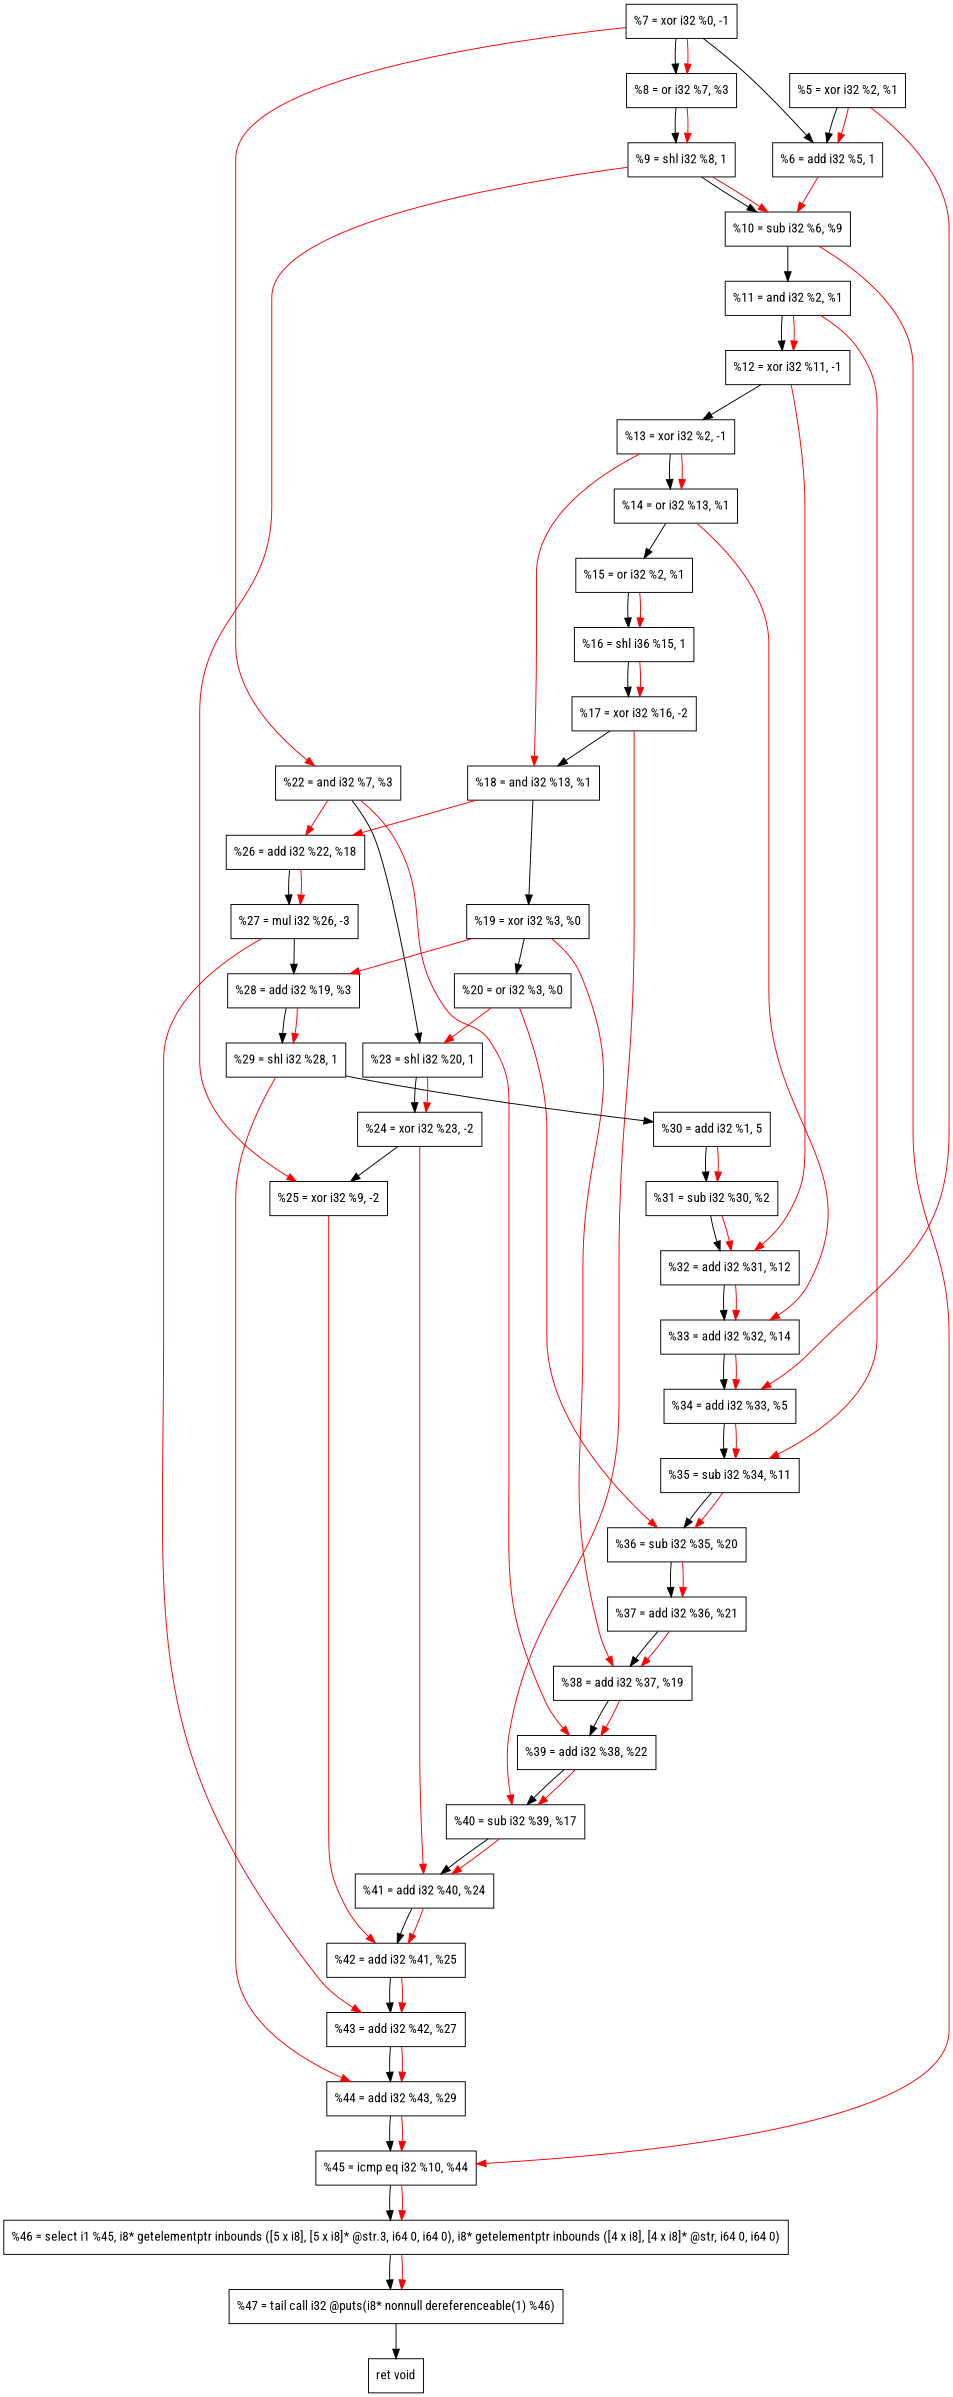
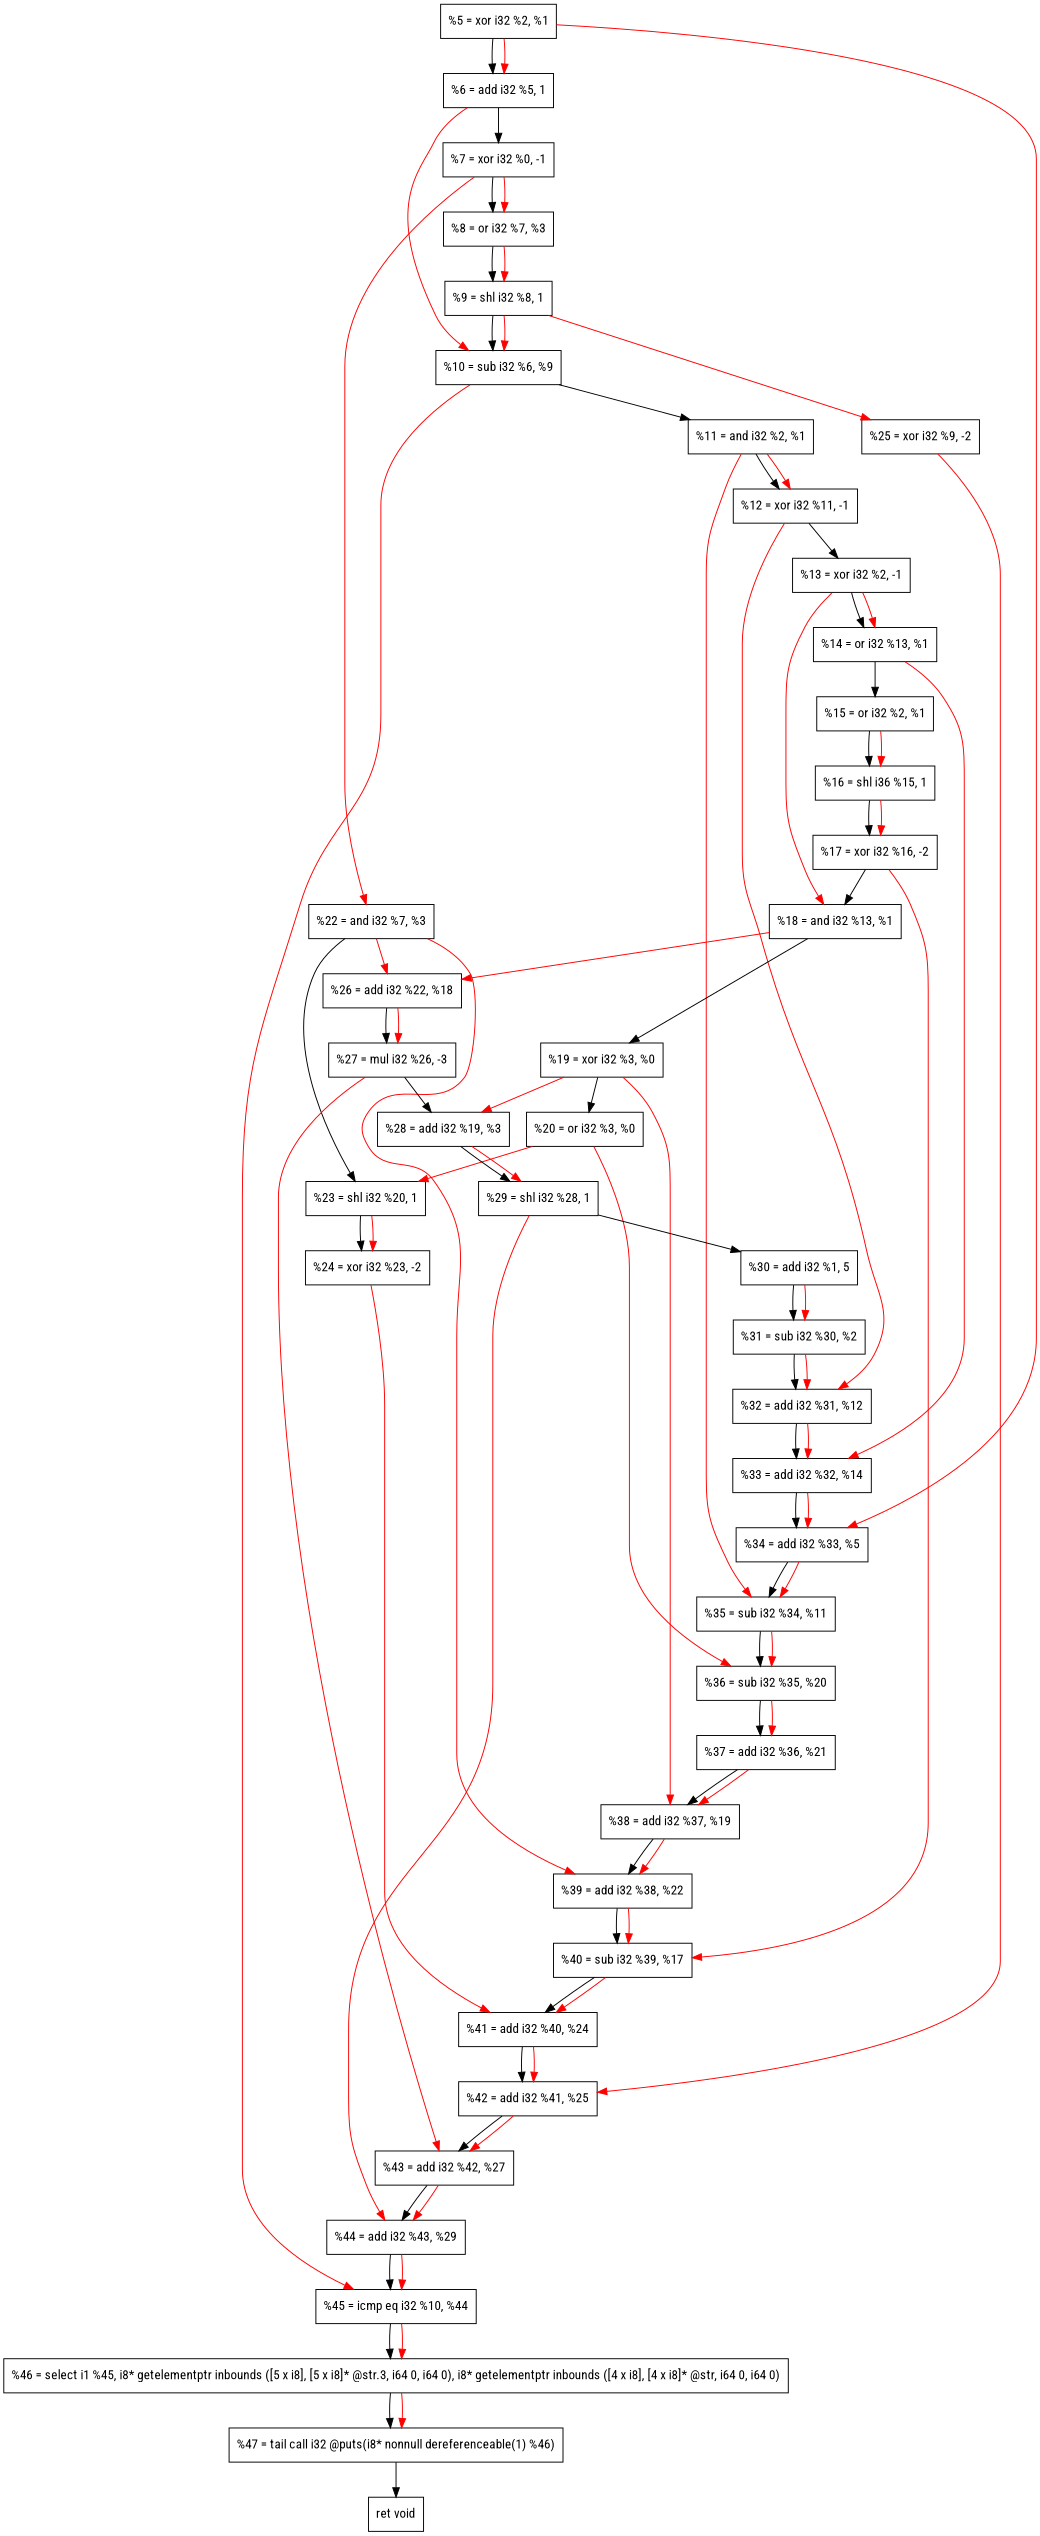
edge "%7 = xor i32 %0, -1" -> "%6 = add i32 %5, 1": reversed
edge "%24 = xor i32 %23, -2" -> "%25 = xor i32 %9, -2": removed
